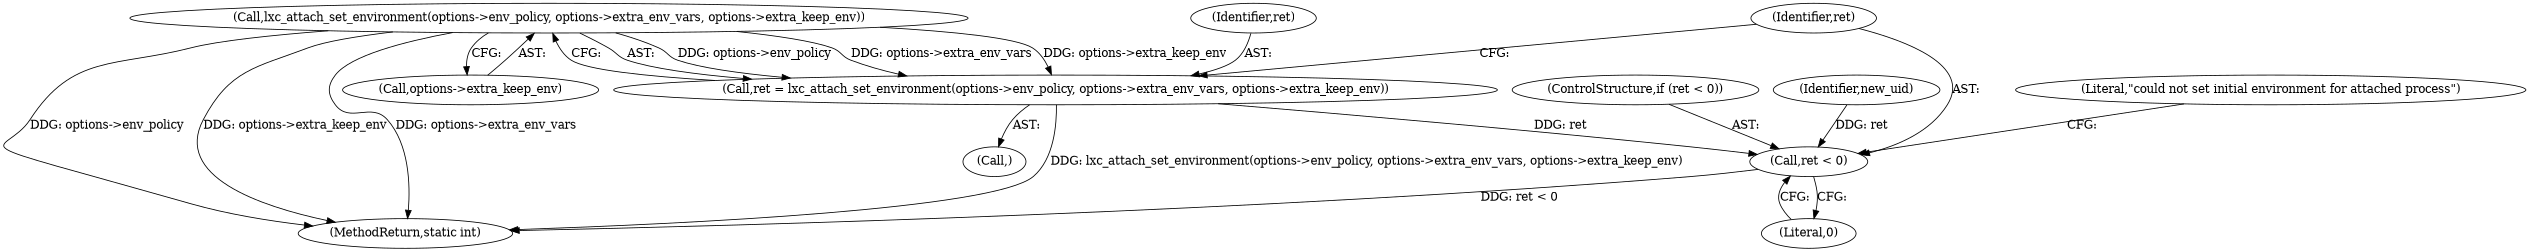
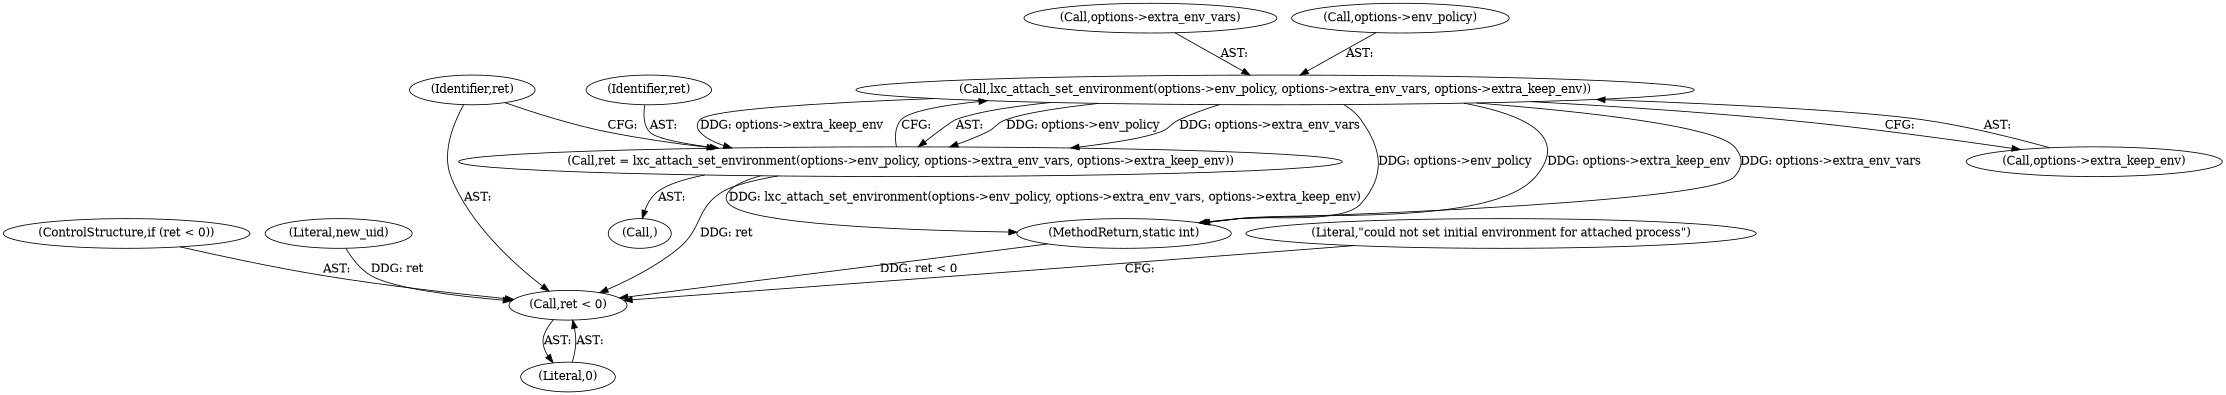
node "(Call,options->extra_env_vars)": added
node "(Call,options->env_policy)": added
node "(Identifier,new_uid)": label "(Identifier,new_uid)" -> "(Literal,new_uid)"
edge "(Literal,0)" -> "(Call,ret < 0)": label "CFG: " -> "AST: "
edge "(Call,ret < 0)" -> "(Literal,0)": label "CFG: " -> "AST: "
edge "(Call,ret < 0)" -> "(MethodReturn,static int)": reversed
